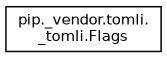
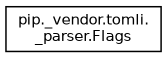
node "pip._vendor.tomli. _tomli.Flags": label "pip._vendor.tomli. _tomli.Flags" -> "pip._vendor.tomli. _parser.Flags"
